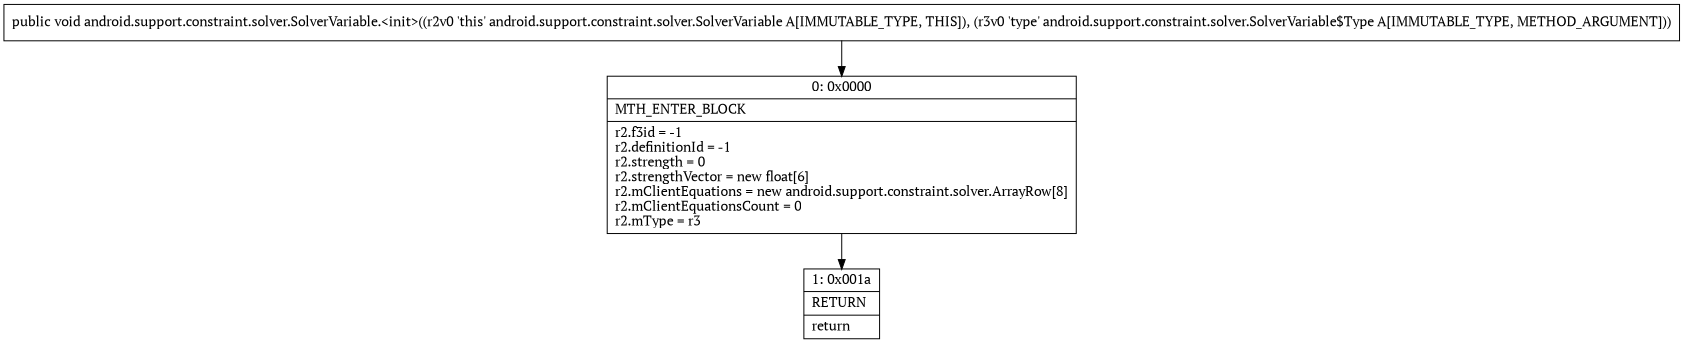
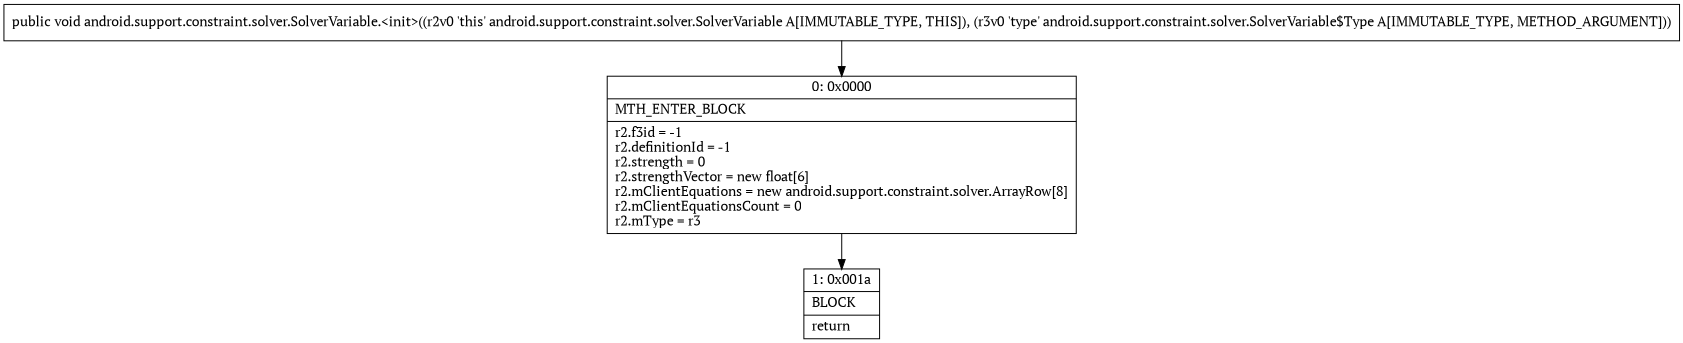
node "1: 0x001a": text "RETURN" -> "BLOCK"
